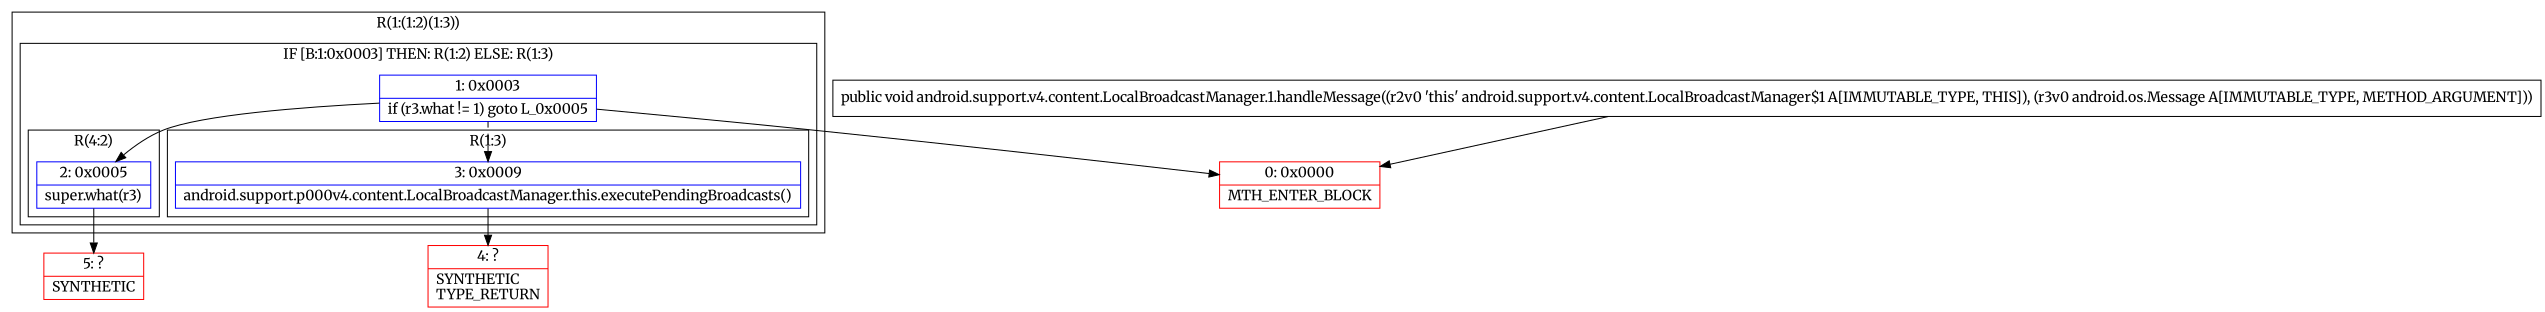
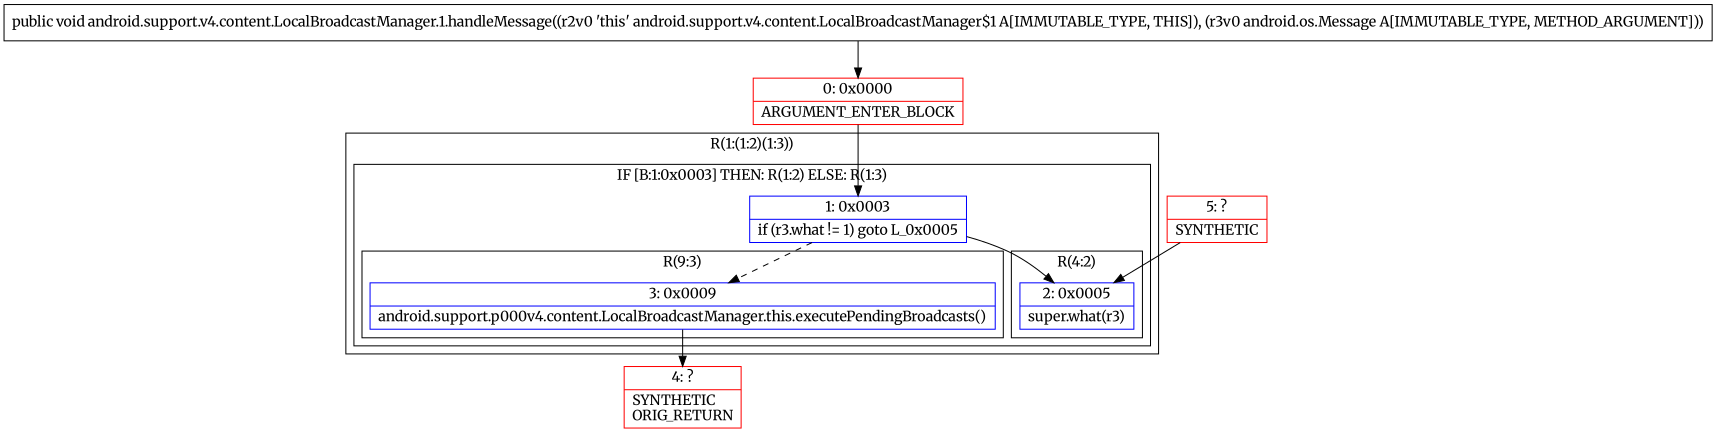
edge "1: 0x0003" -> "0: 0x0000": reversed
cluster "R(1:3)": label "R(1:3)" -> "R(9:3)"
node "0: 0x0000": text "MTH_ENTER_BLOCK" -> "ARGUMENT_ENTER_BLOCK"
edge "2: 0x0005" -> "5: ?": reversed
node "4: ?": text "TYPE_RETURN" -> "ORIG_RETURN"
